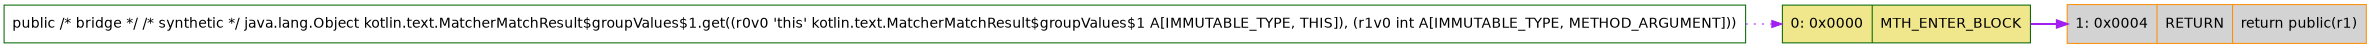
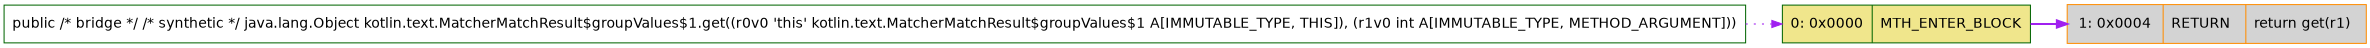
node "1: 0x0004": text "return public(r1)" -> "return get(r1)"
